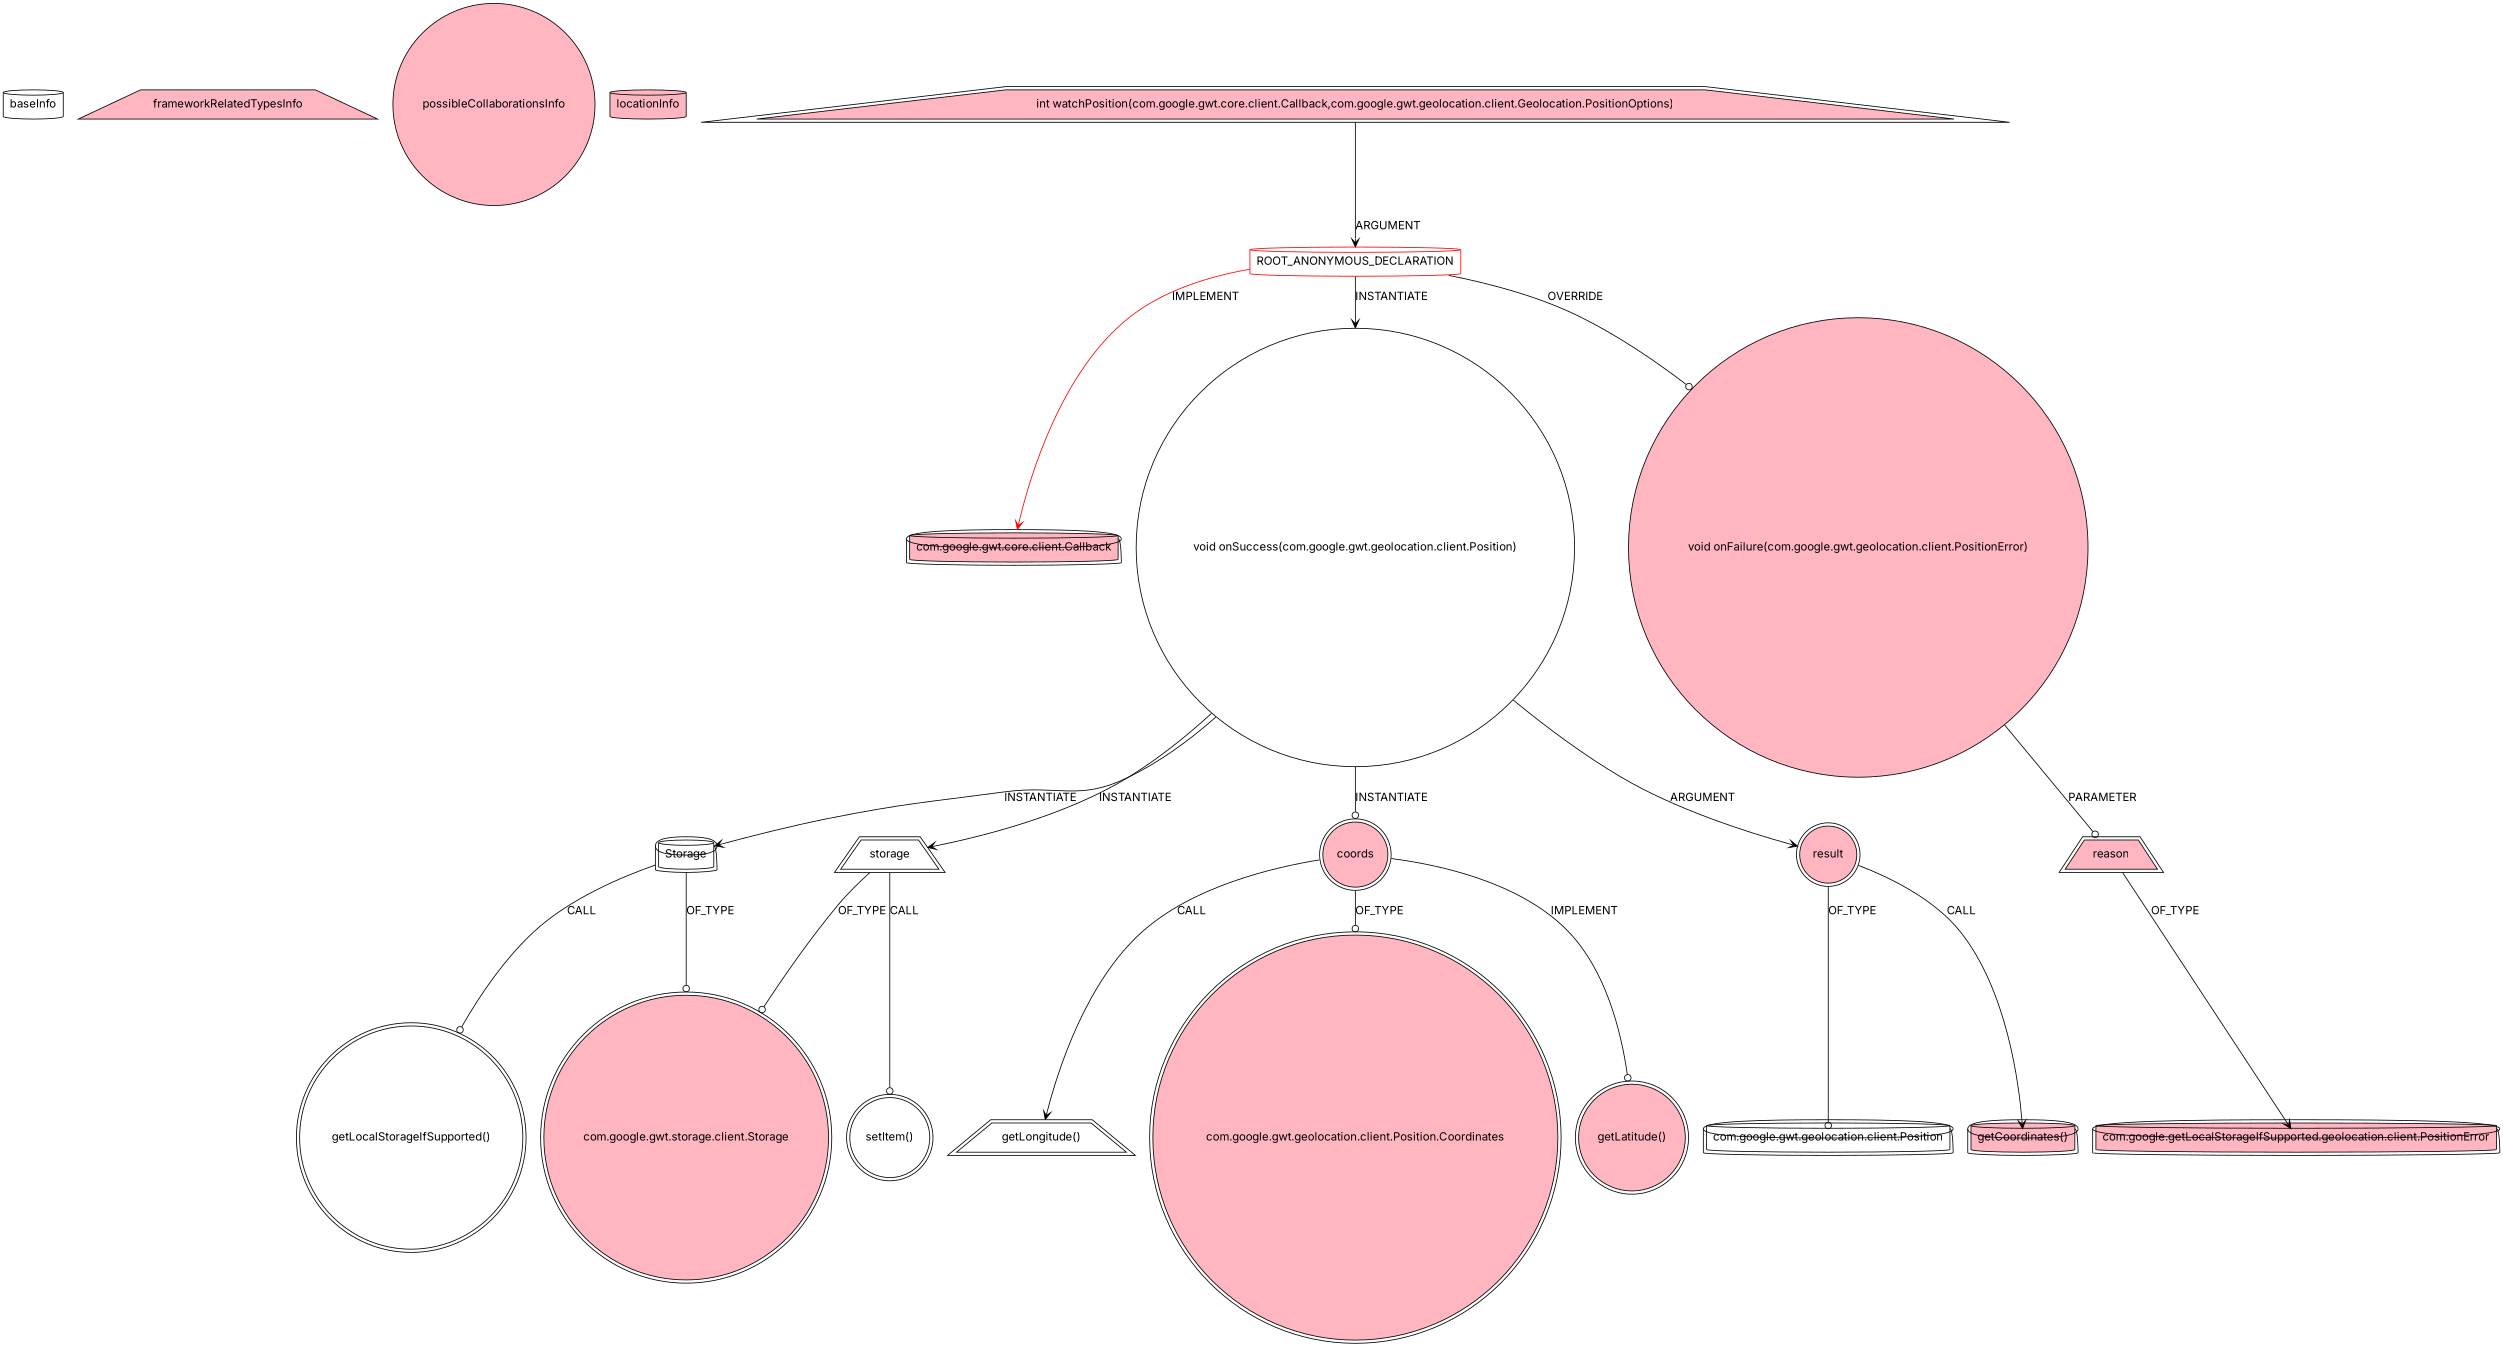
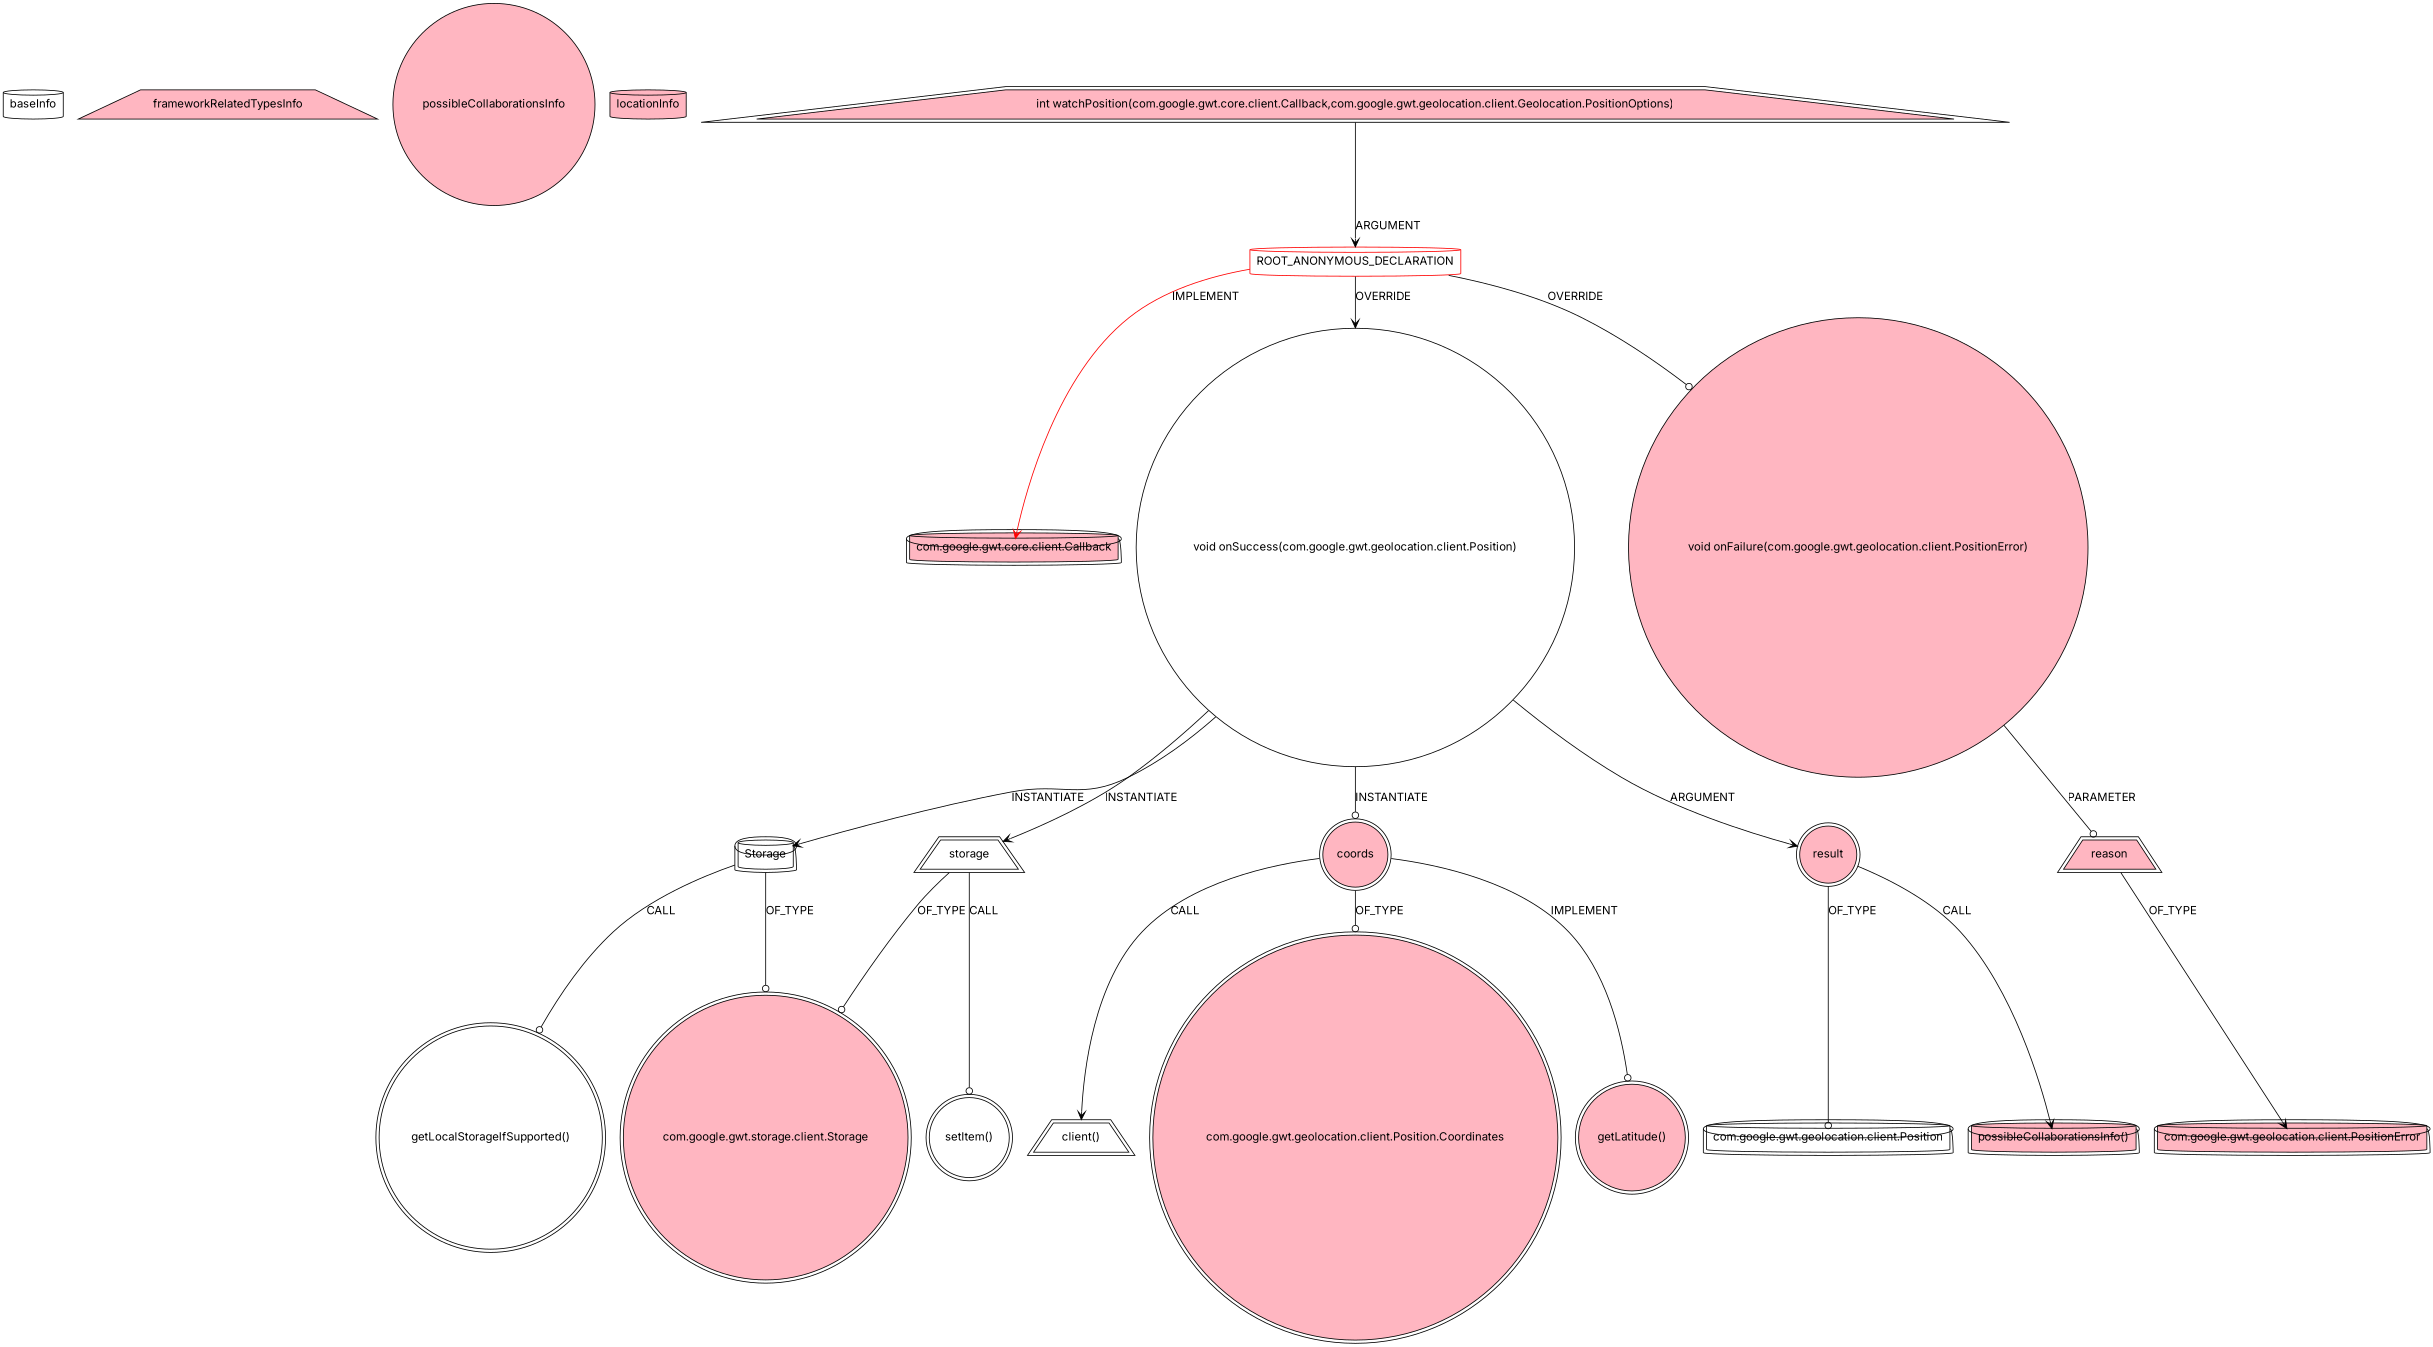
edge "ROOT_ANONYMOUS_DECLARATION" -> "void onSuccess(com.google.gwt.geolocation.client.Position)": label "INSTANTIATE" -> "OVERRIDE"
node "getLongitude()": label "getLongitude()" -> "client()"
node "getCoordinates()": label "getCoordinates()" -> "possibleCollaborationsInfo()"
node "com.google.getLocalStorageIfSupported.geolocation.client.PositionError": label "com.google.getLocalStorageIfSupported.geolocation.client.PositionError" -> "com.google.gwt.geolocation.client.PositionError"
